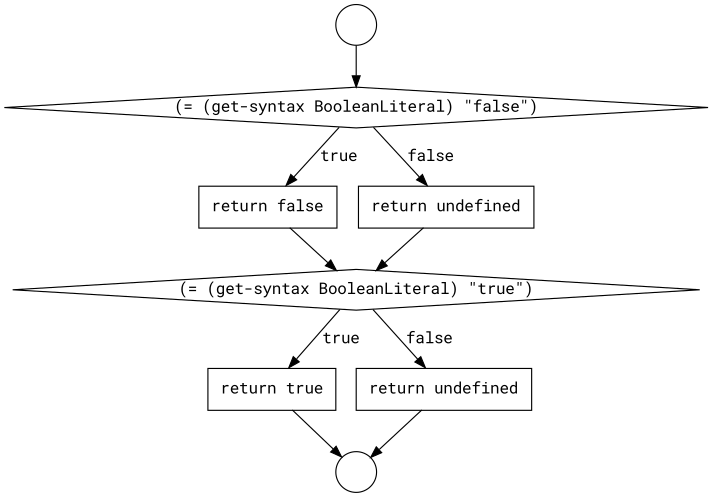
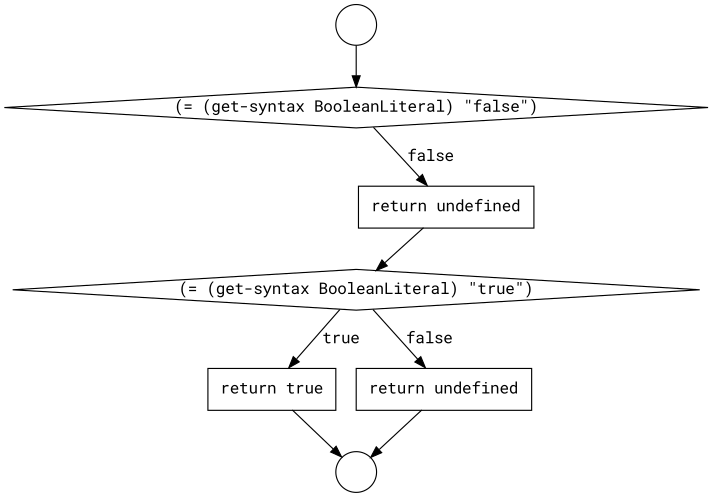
node "return false": removed
